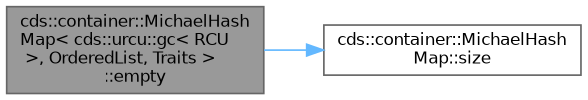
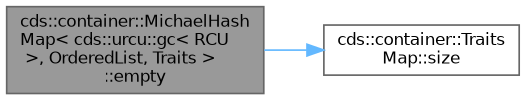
node "cds::container::MichaelHash Map::size": label "cds::container::MichaelHash Map::size" -> "cds::container::Traits Map::size"
